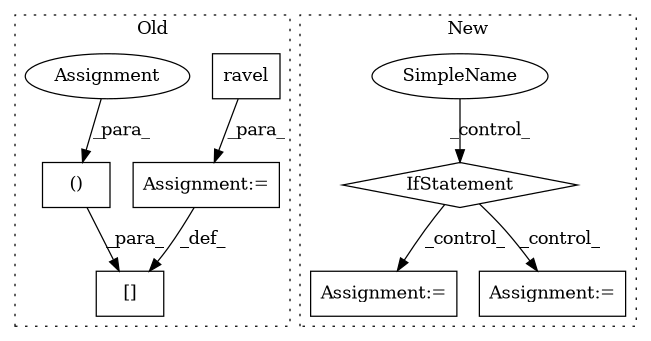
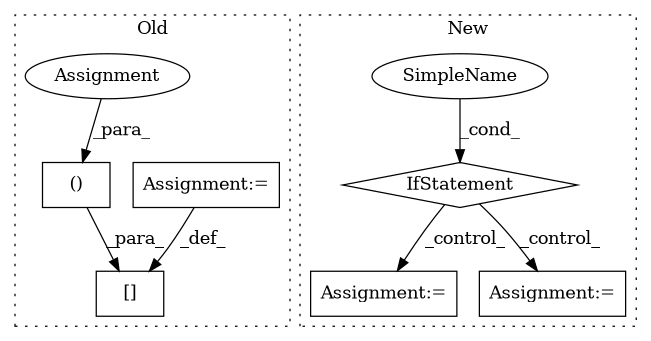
node "ravel": removed
edge "SimpleName" -> "IfStatement": label "_control_" -> "_cond_"
